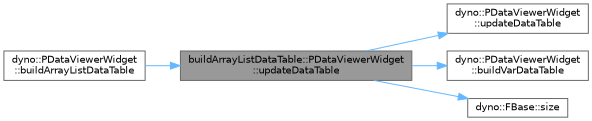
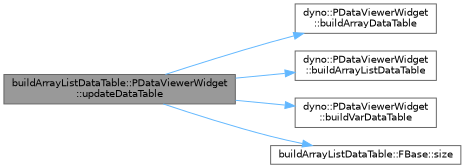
node "dyno::PDataViewerWidget ::updateDataTable": label "dyno::PDataViewerWidget ::updateDataTable" -> "dyno::PDataViewerWidget ::buildArrayDataTable"
edge "dyno::PDataViewerWidget ::buildArrayListDataTable" -> "buildArrayListDataTable::PDataViewerWidget ::updateDataTable": reversed
node "dyno::FBase::size": label "dyno::FBase::size" -> "buildArrayListDataTable::FBase::size"
